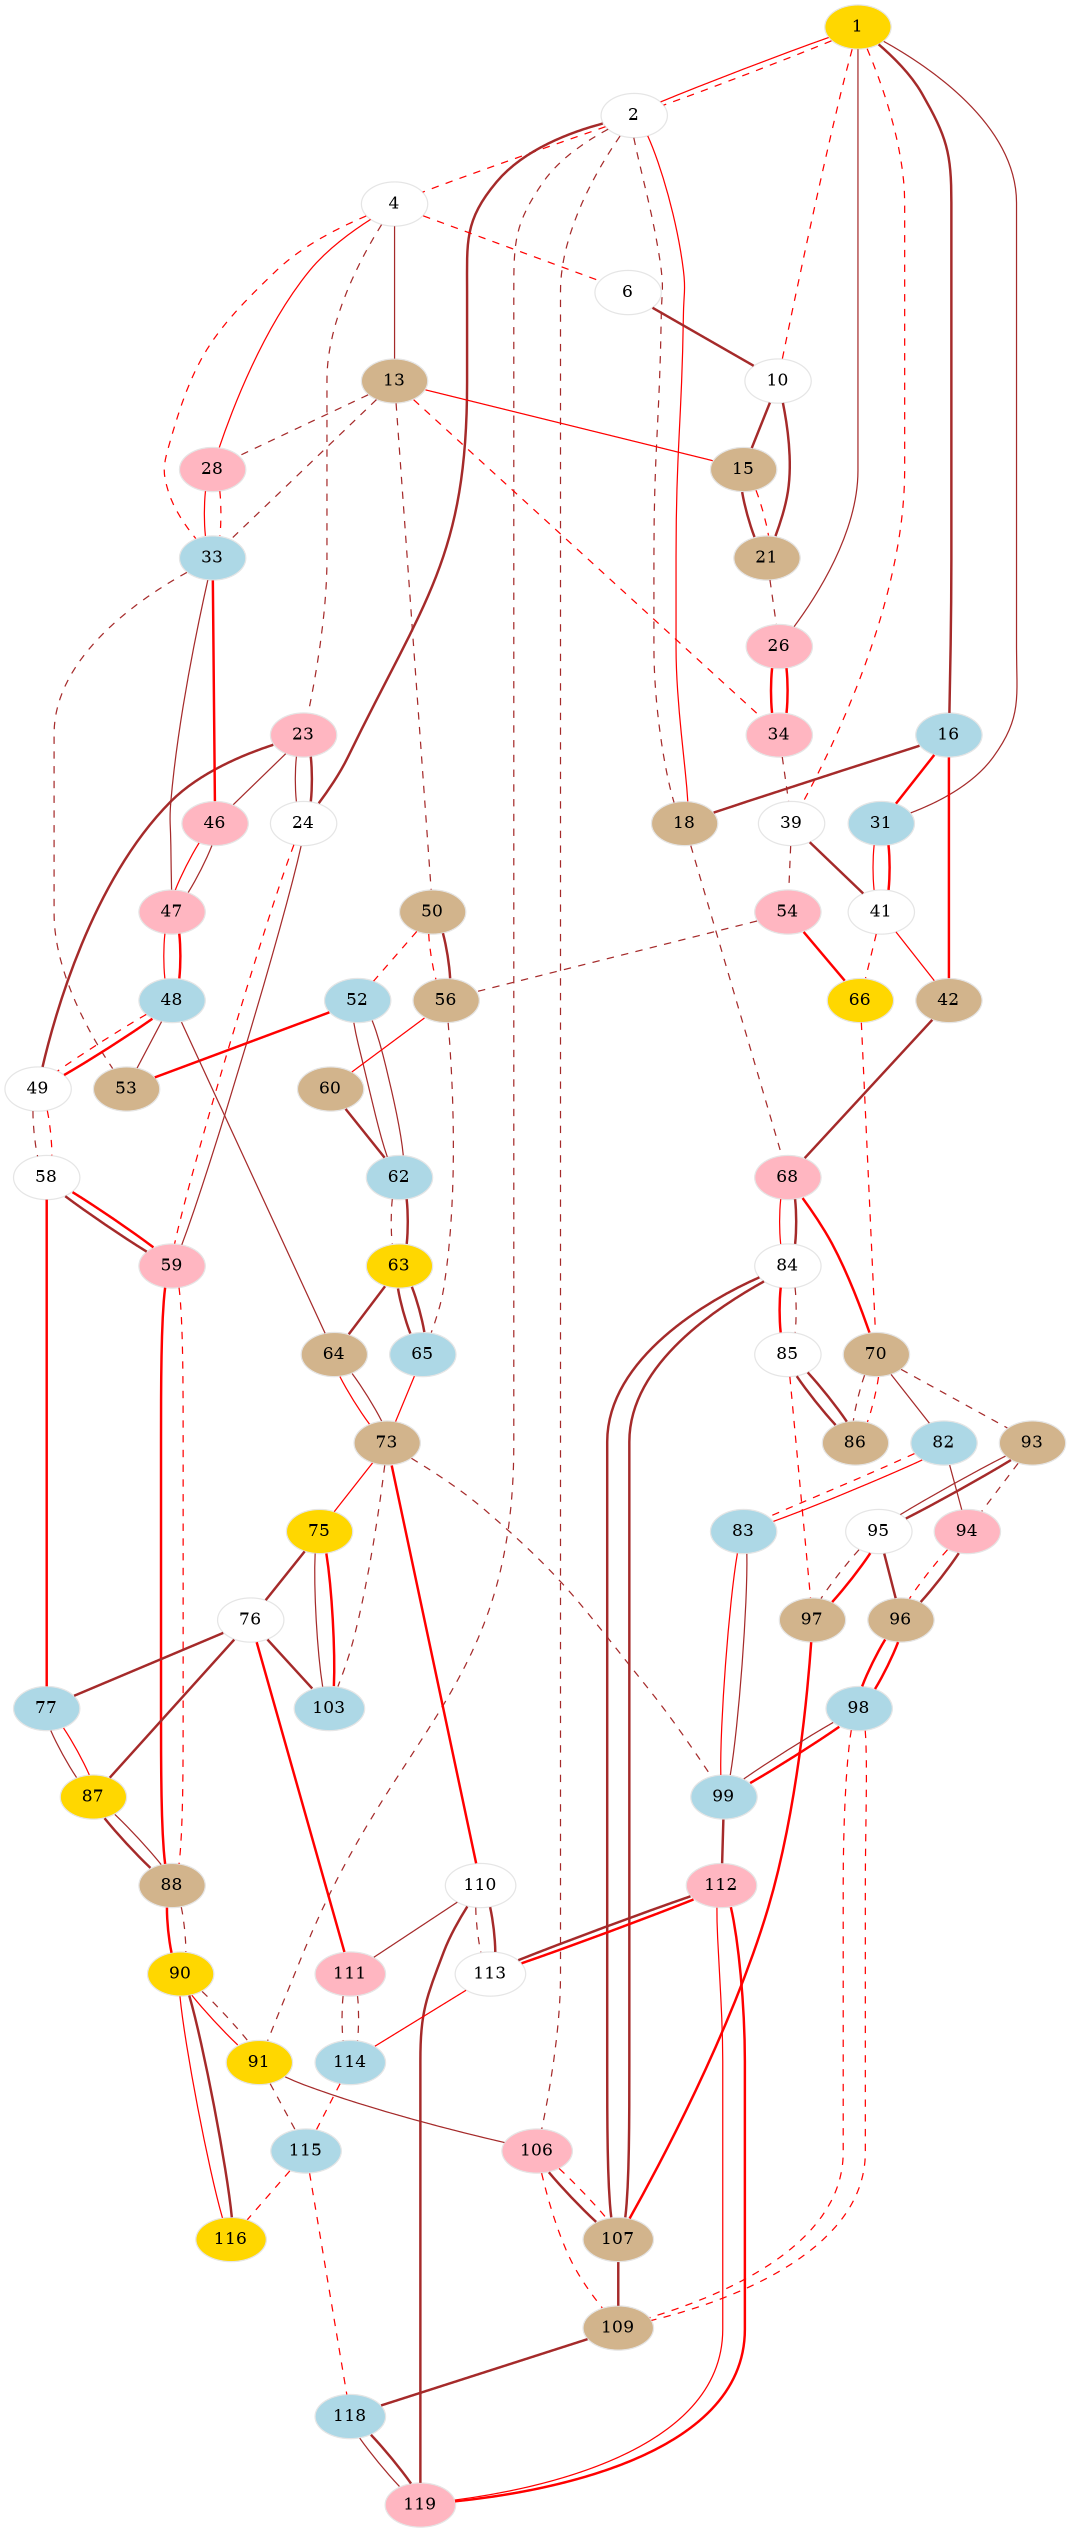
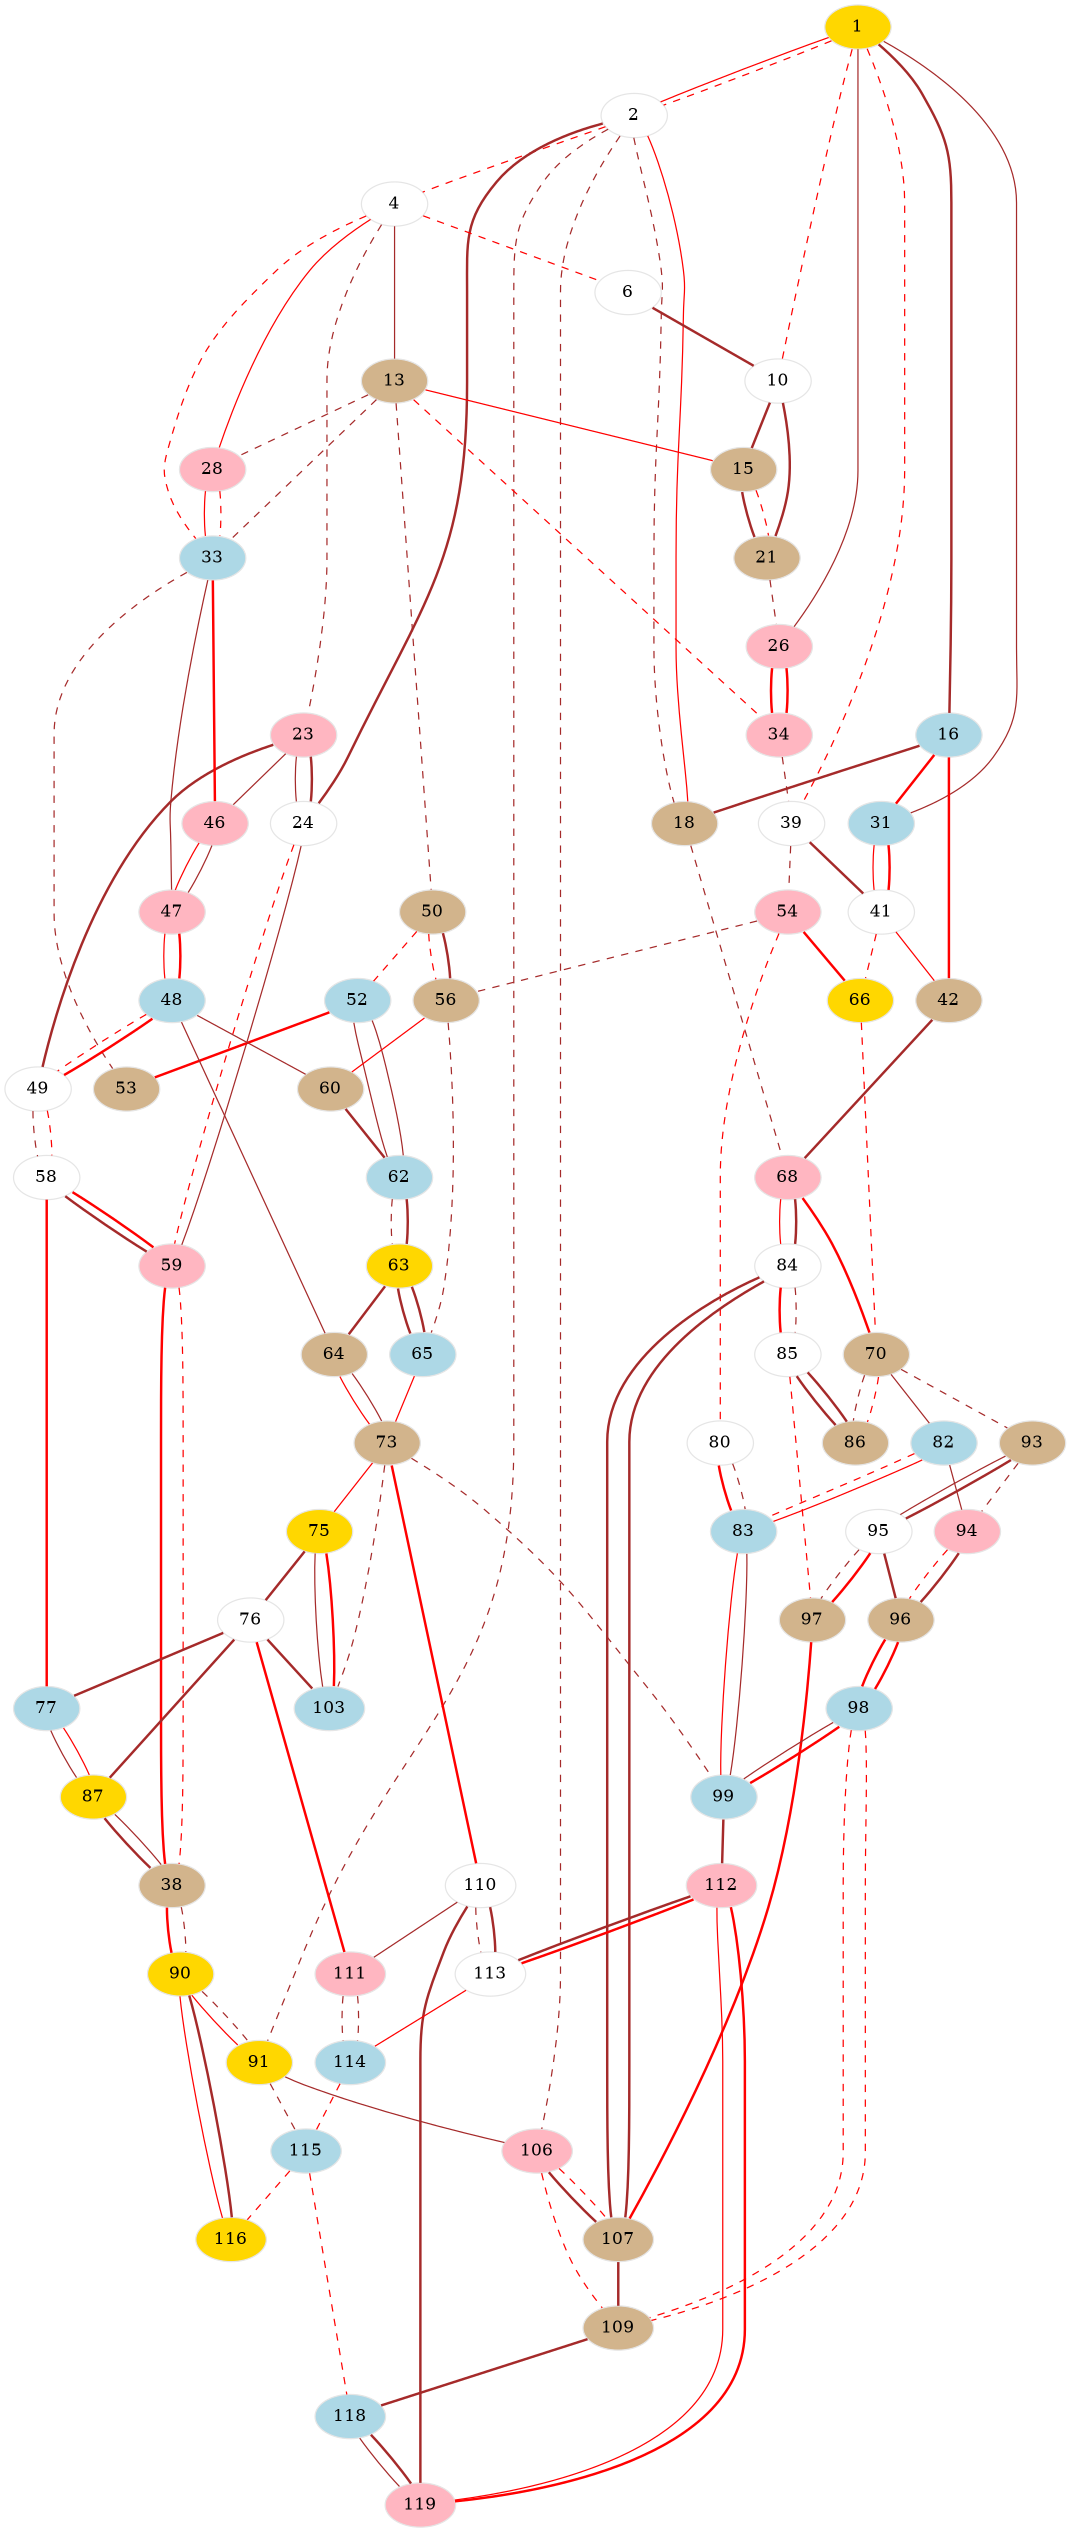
edge "48" -- "53": now "48" -- "60"
node "80": added
node "88": label "88" -> "38"
